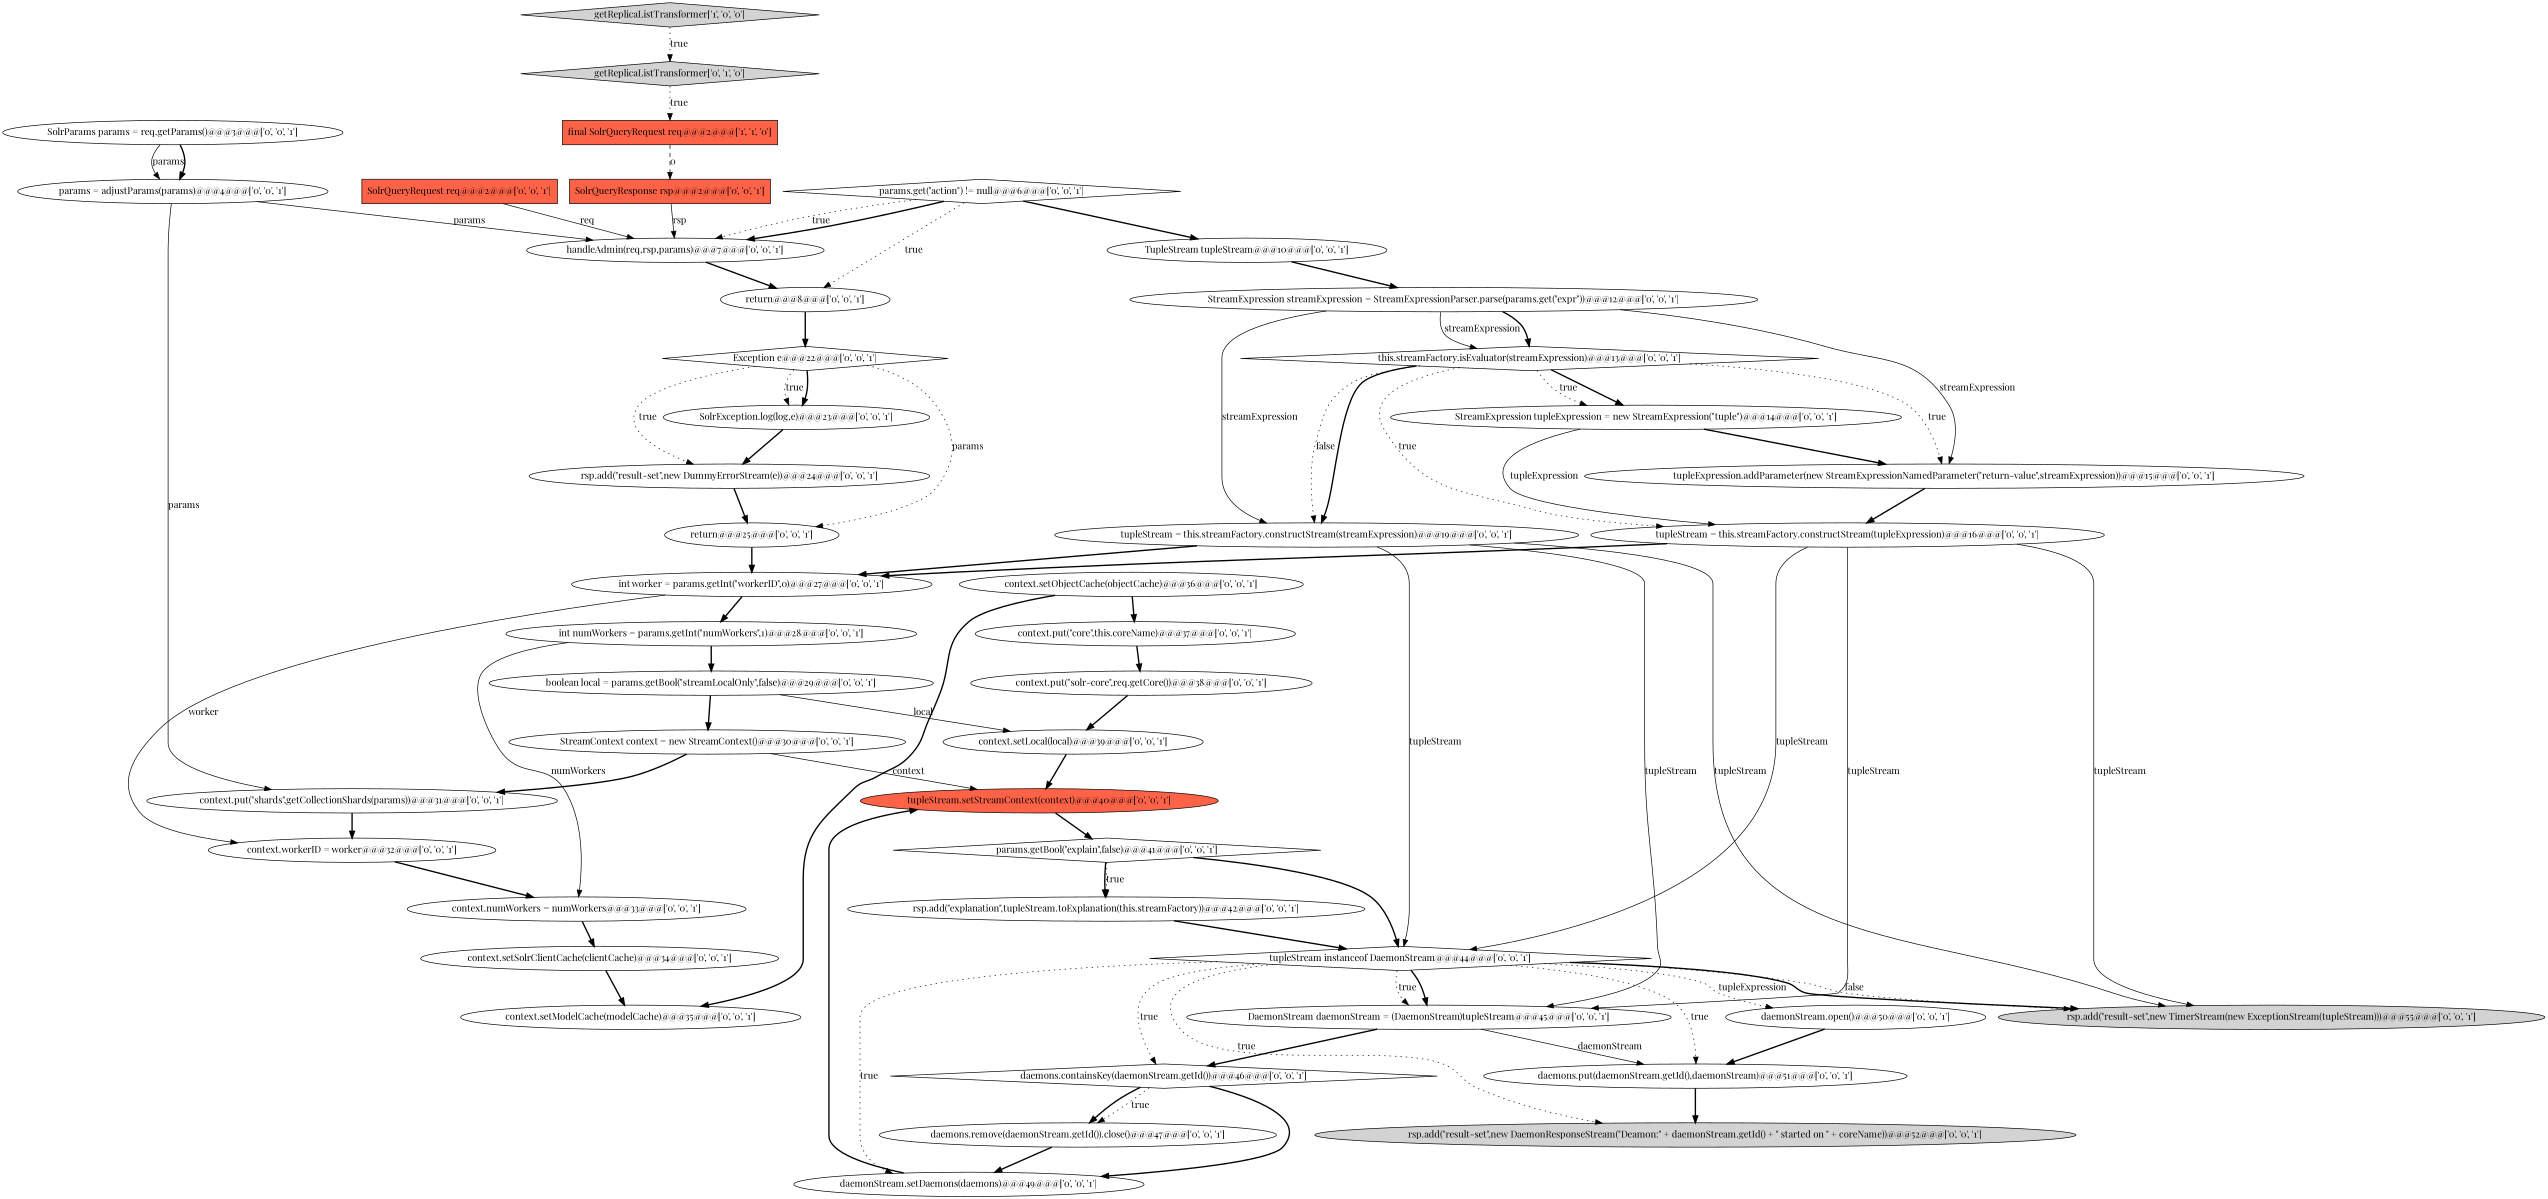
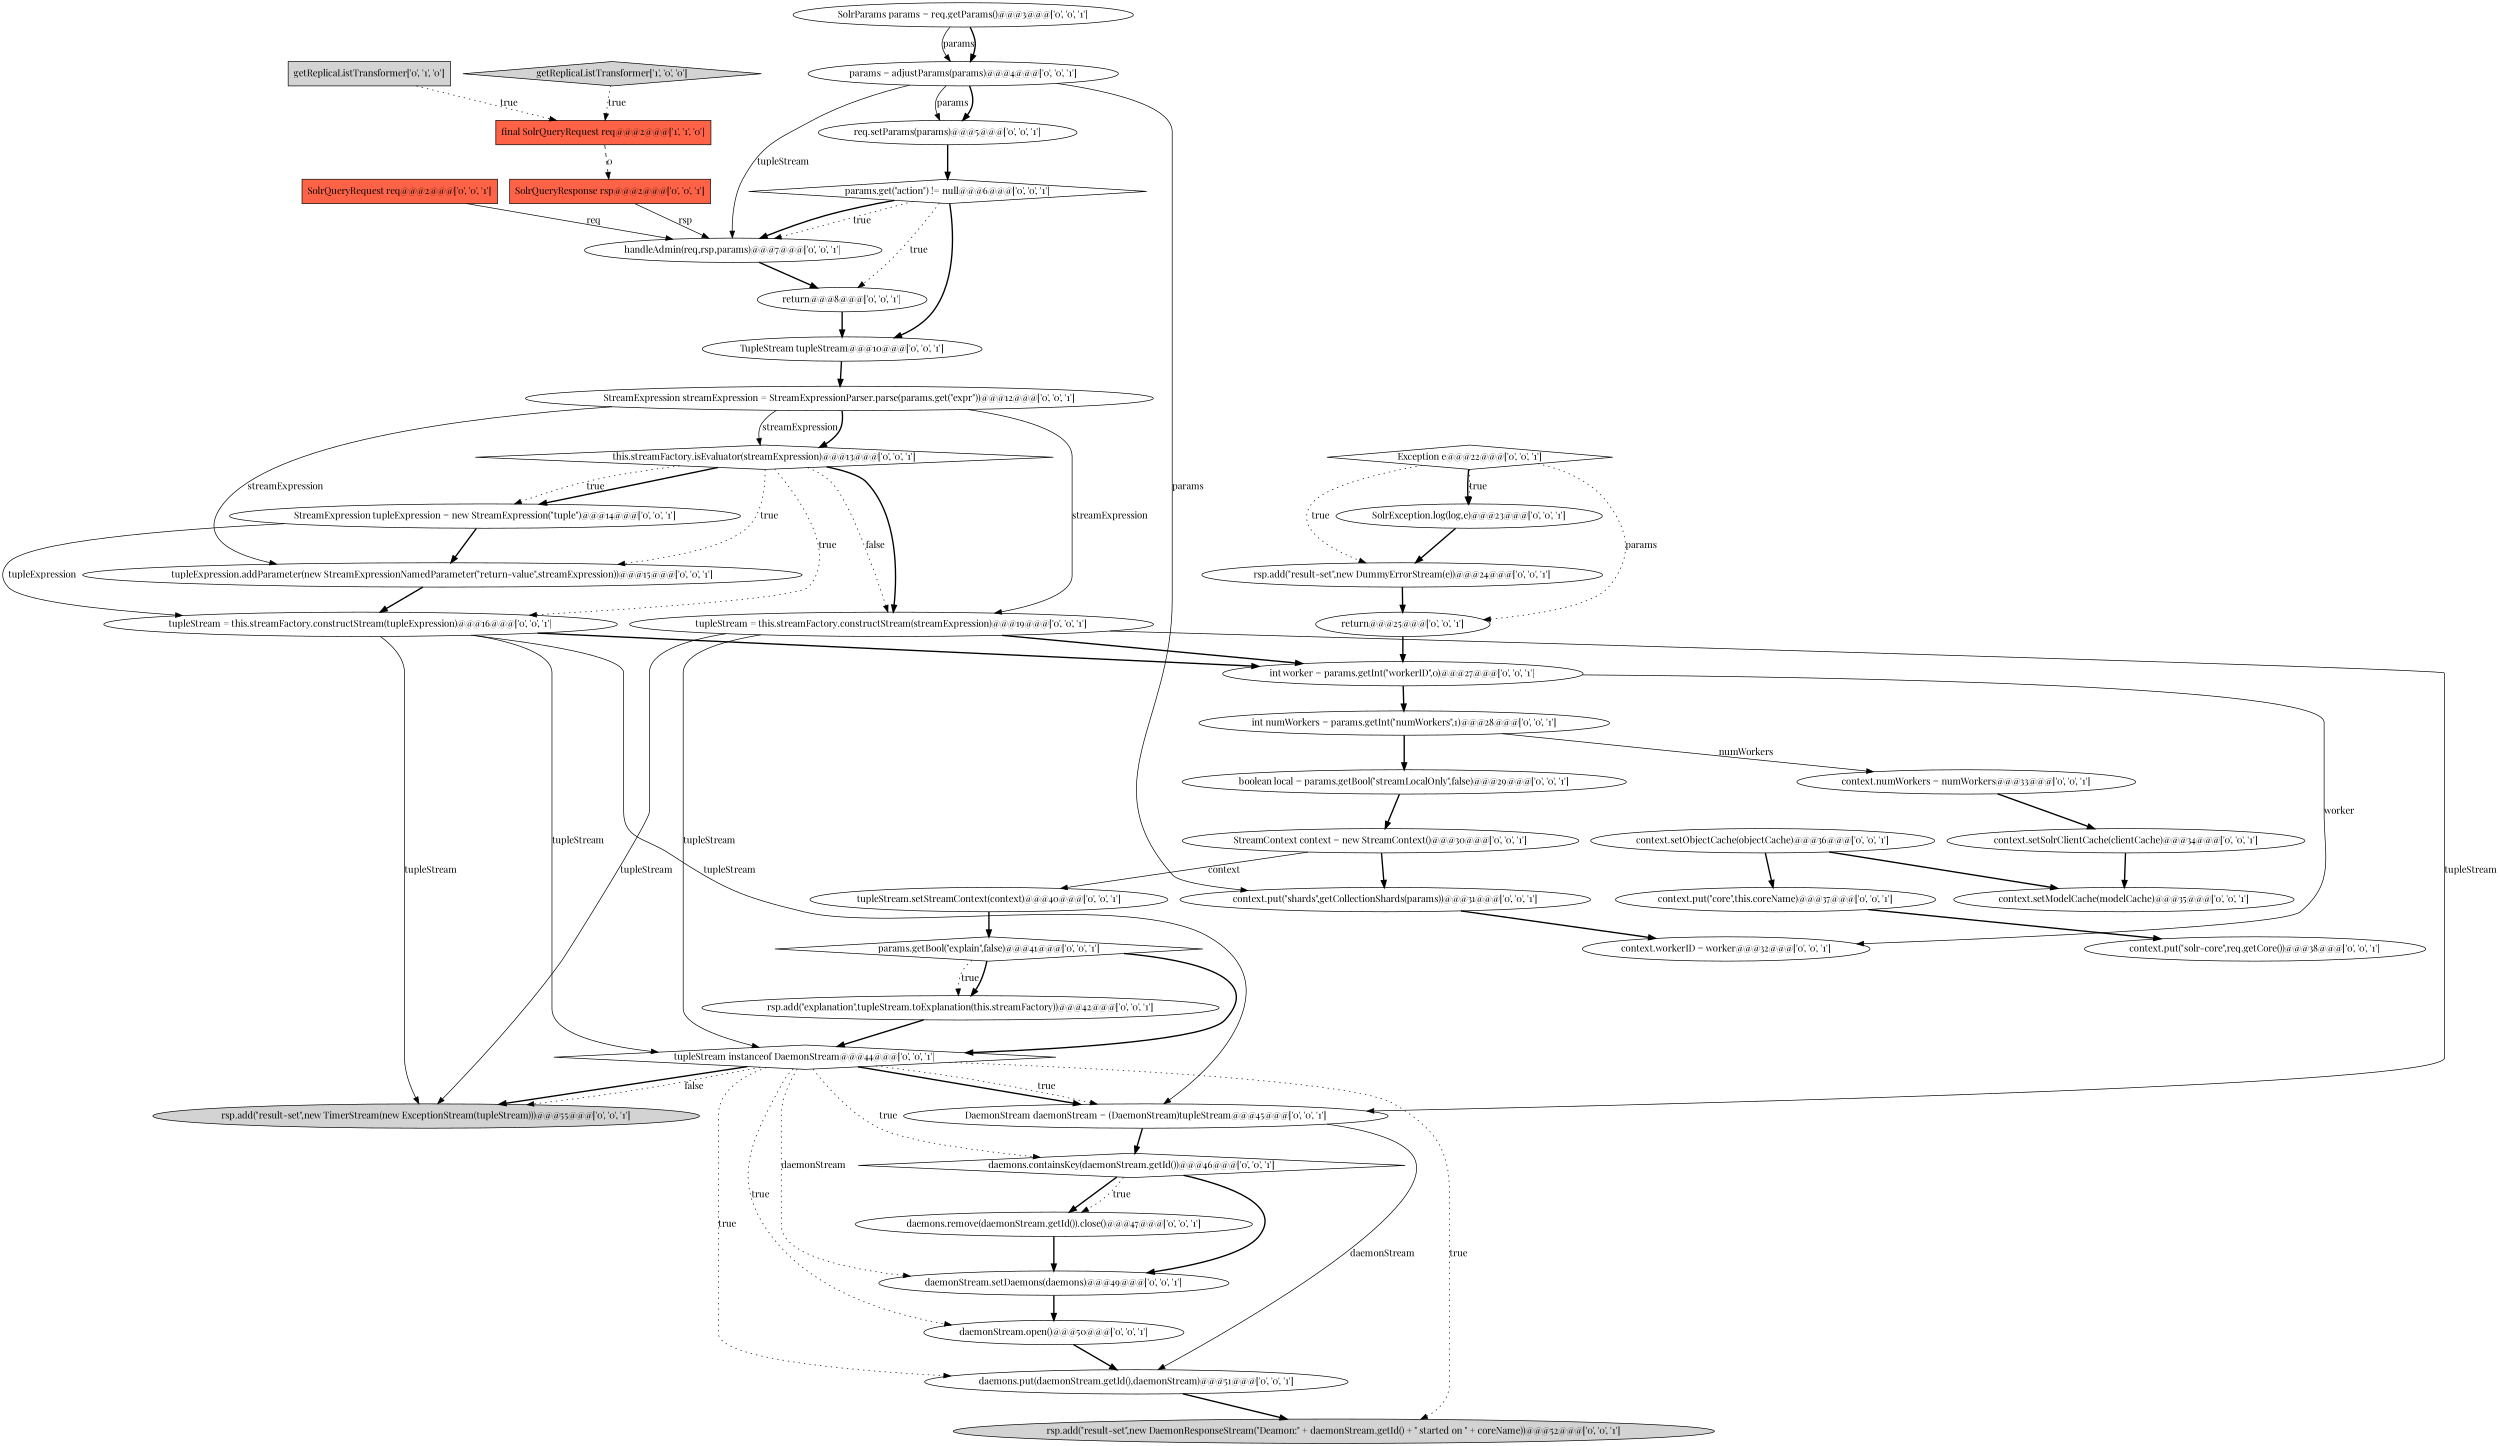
edge "getReplicaListTransformer['1', '0', '0']" -> "getReplicaListTransformer['0', '1', '0']": now "getReplicaListTransformer['1', '0', '0']" -> "final SolrQueryRequest req@@@2@@@['1', '1', '0']"
node "getReplicaListTransformer['0', '1', '0']": shape diamond -> box
node "req.setParams(params)@@@5@@@['0', '0', '1']": added
edge "params = adjustParams(params)@@@4@@@['0', '0', '1']" -> "handleAdmin(req,rsp,params)@@@7@@@['0', '0', '1']": label "params" -> "tupleStream"
edge "return@@@8@@@['0', '0', '1']" -> "Exception e@@@22@@@['0', '0', '1']": now "return@@@8@@@['0', '0', '1']" -> "TupleStream tupleStream@@@10@@@['0', '0', '1']"
node "context.setLocal(local)@@@39@@@['0', '0', '1']": removed
node "tupleStream.setStreamContext(context)@@@40@@@['0', '0', '1']": fillcolor tomato -> white
edge "context.workerID = worker@@@32@@@['0', '0', '1']" -> "context.numWorkers = numWorkers@@@33@@@['0', '0', '1']": removed
edge "tupleStream instanceof DaemonStream@@@44@@@['0', '0', '1']" -> "daemonStream.open()@@@50@@@['0', '0', '1']": label "tupleExpression" -> "true"
edge "daemonStream.setDaemons(daemons)@@@49@@@['0', '0', '1']" -> "tupleStream.setStreamContext(context)@@@40@@@['0', '0', '1']": now "daemonStream.setDaemons(daemons)@@@49@@@['0', '0', '1']" -> "daemonStream.open()@@@50@@@['0', '0', '1']"
edge "tupleStream instanceof DaemonStream@@@44@@@['0', '0', '1']" -> "daemonStream.setDaemons(daemons)@@@49@@@['0', '0', '1']": label "true" -> "daemonStream"
